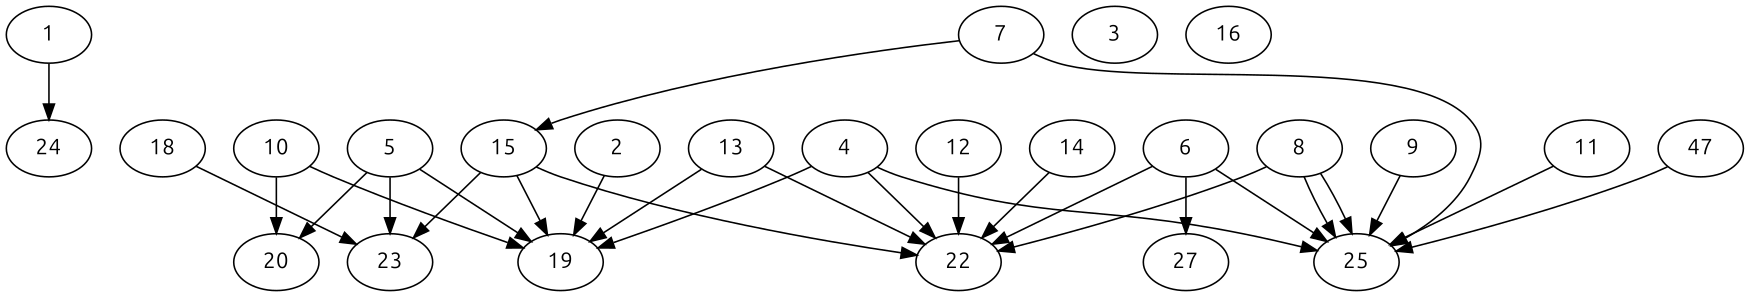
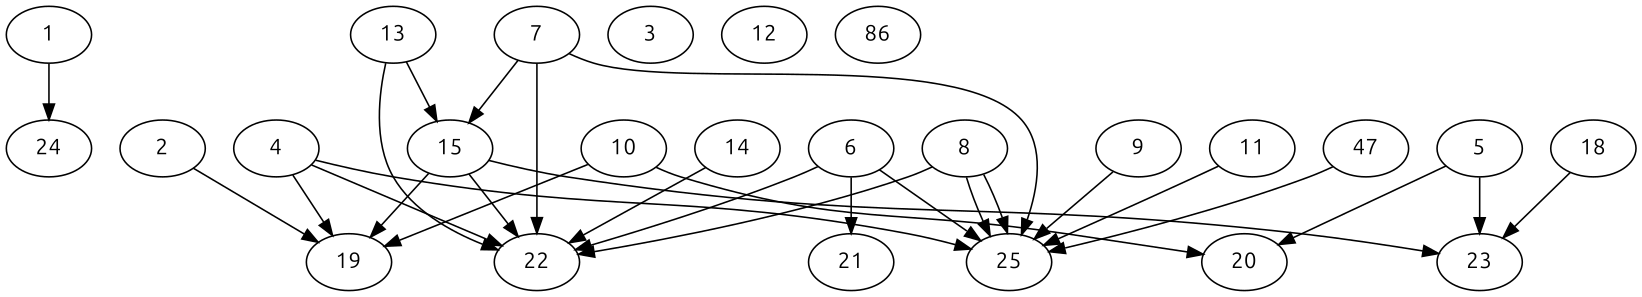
node "16": label "16" -> "86"
edge "13" -> "19": now "13" -> "15"
edge "5" -> "19": removed
edge "12" -> "22": now "7" -> "22"
node "27": label "27" -> "21"
